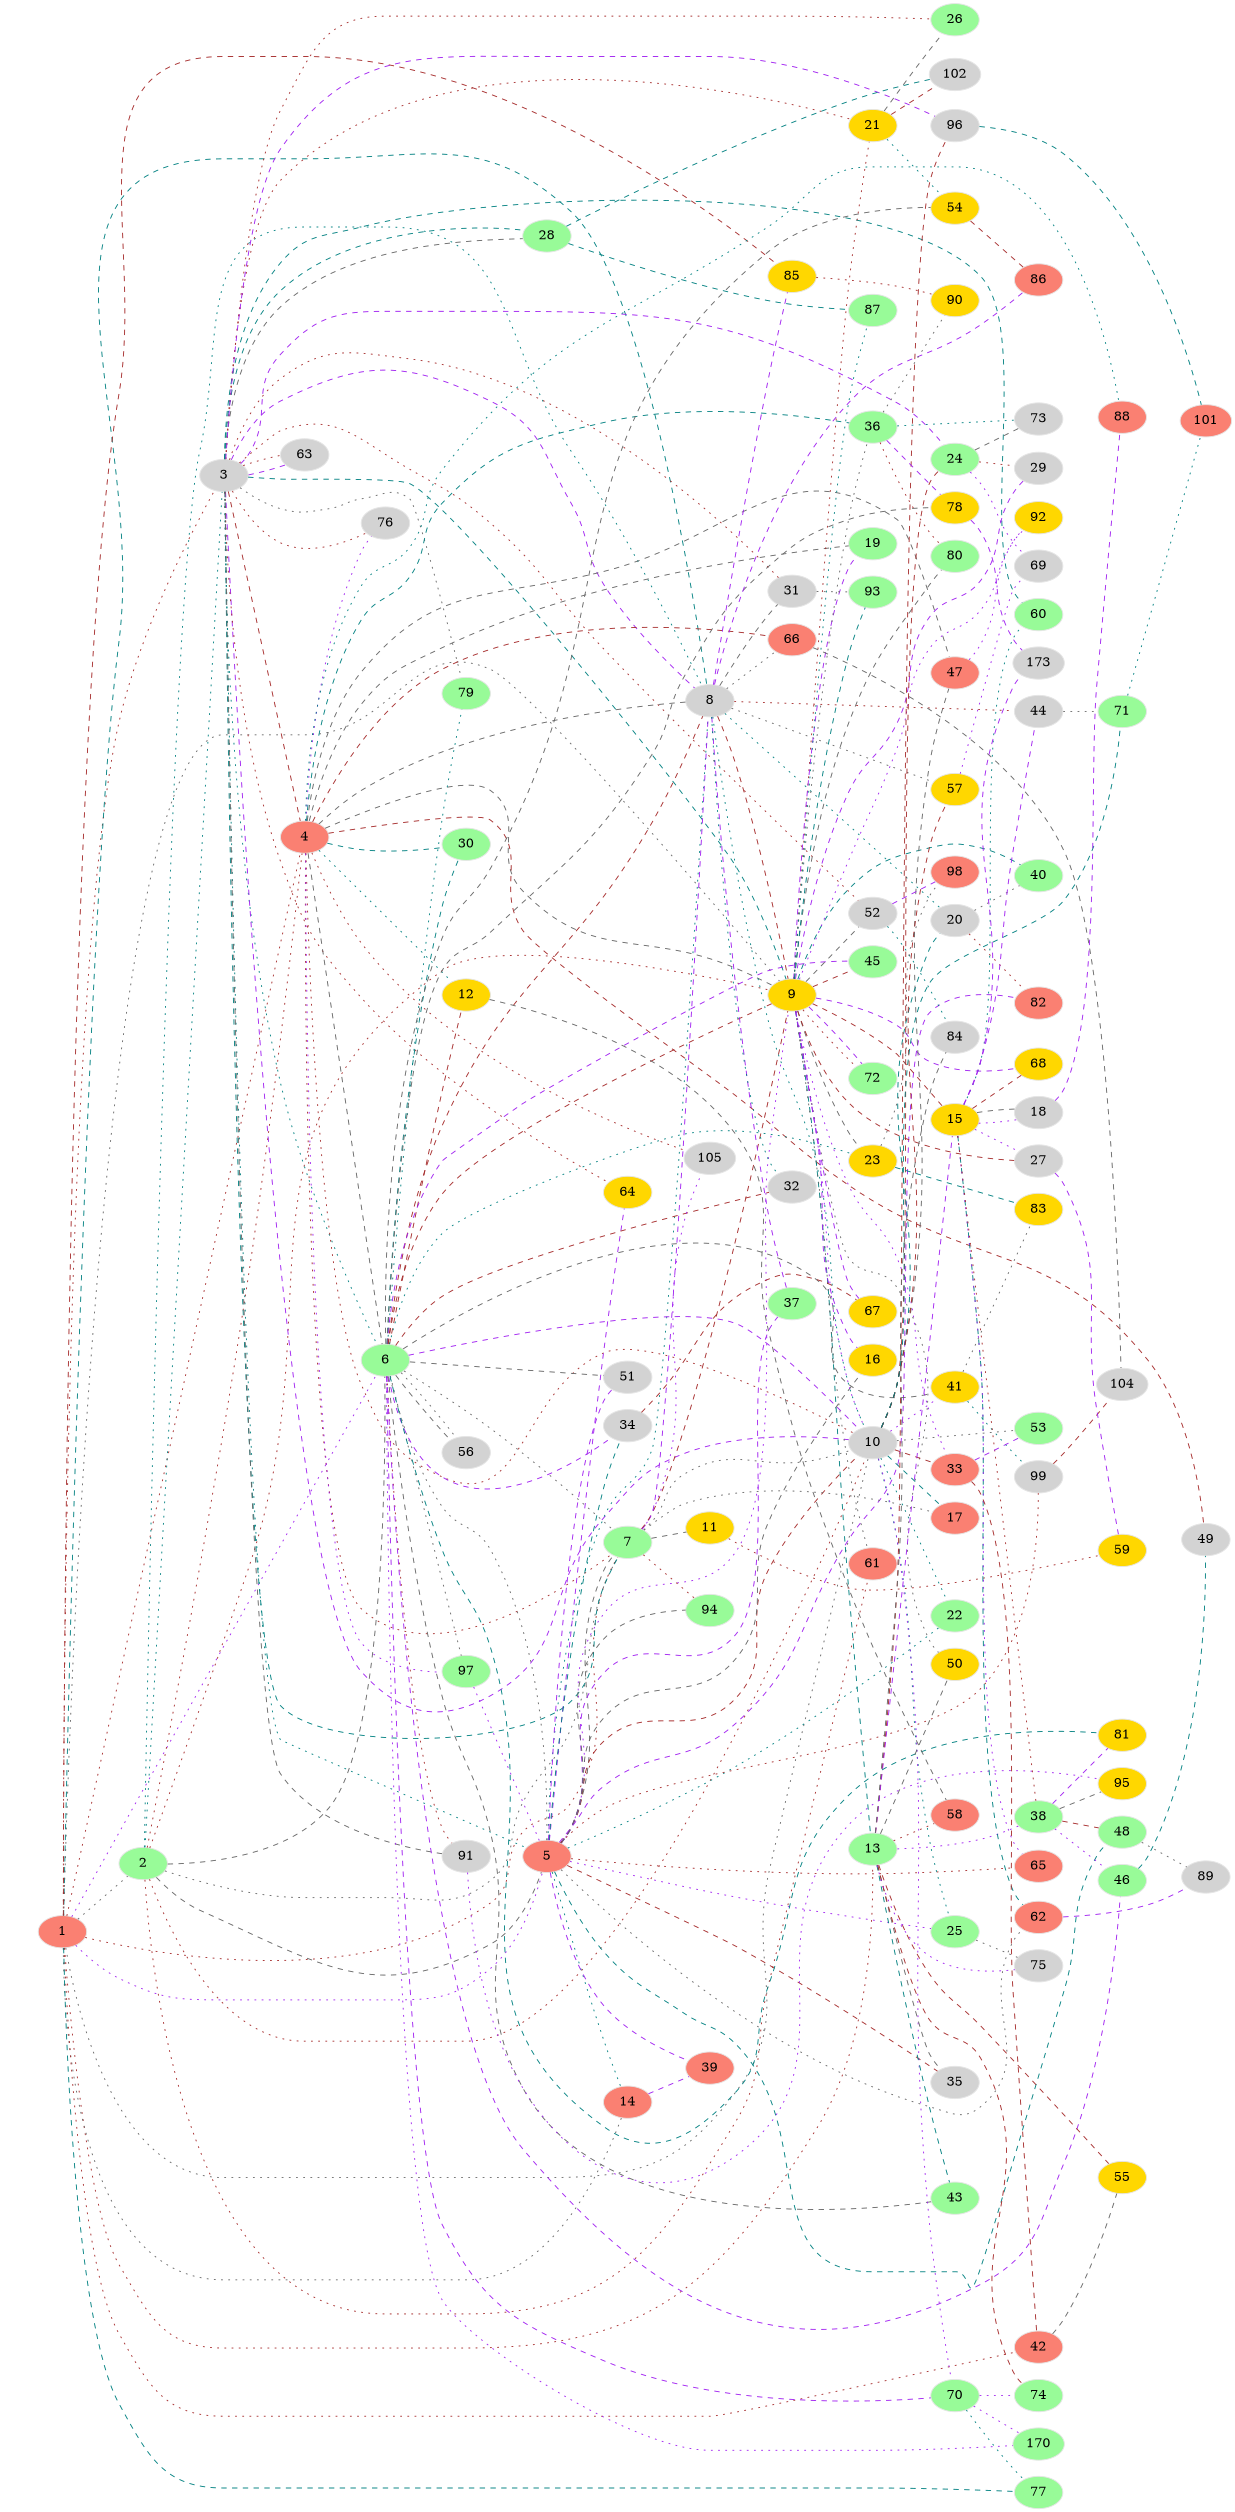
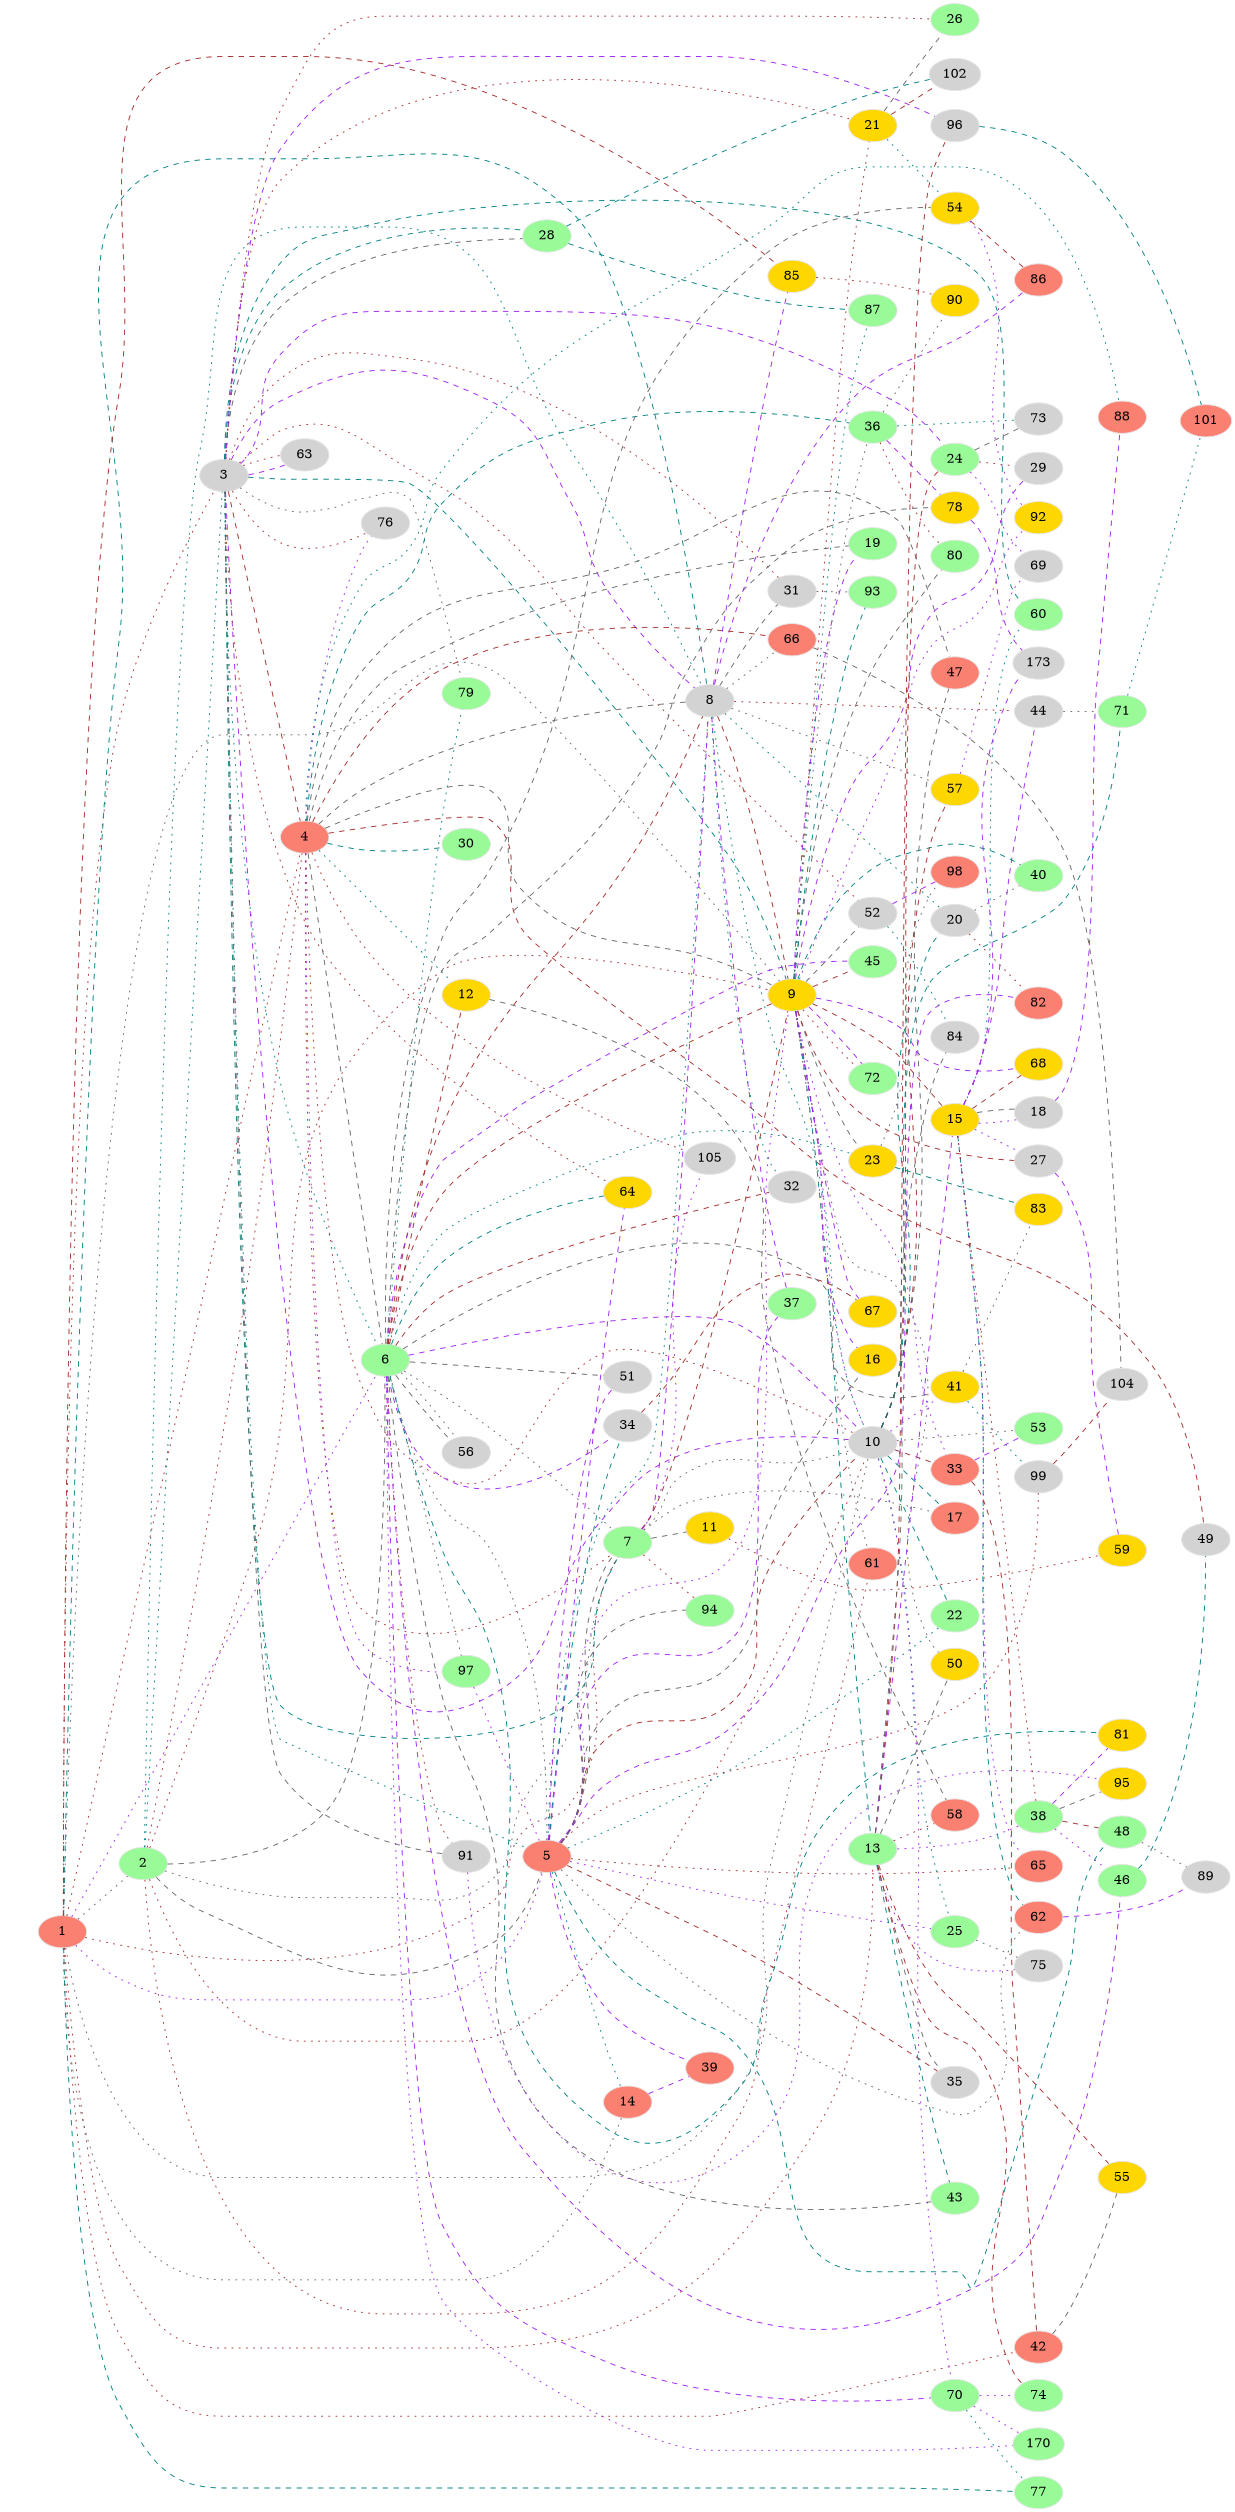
edge "92" -- "47": now "92" -- "54"
edge "30" -- "6": now "64" -- "6"
edge "10" -- "22": style dotted -> dashed
